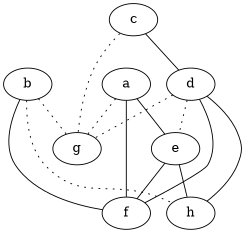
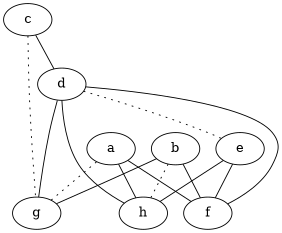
edge "b" -- "g": style dotted -> solid
edge "d" -- "g": style dotted -> solid
edge "a" -- "e": now "a" -- "h"
